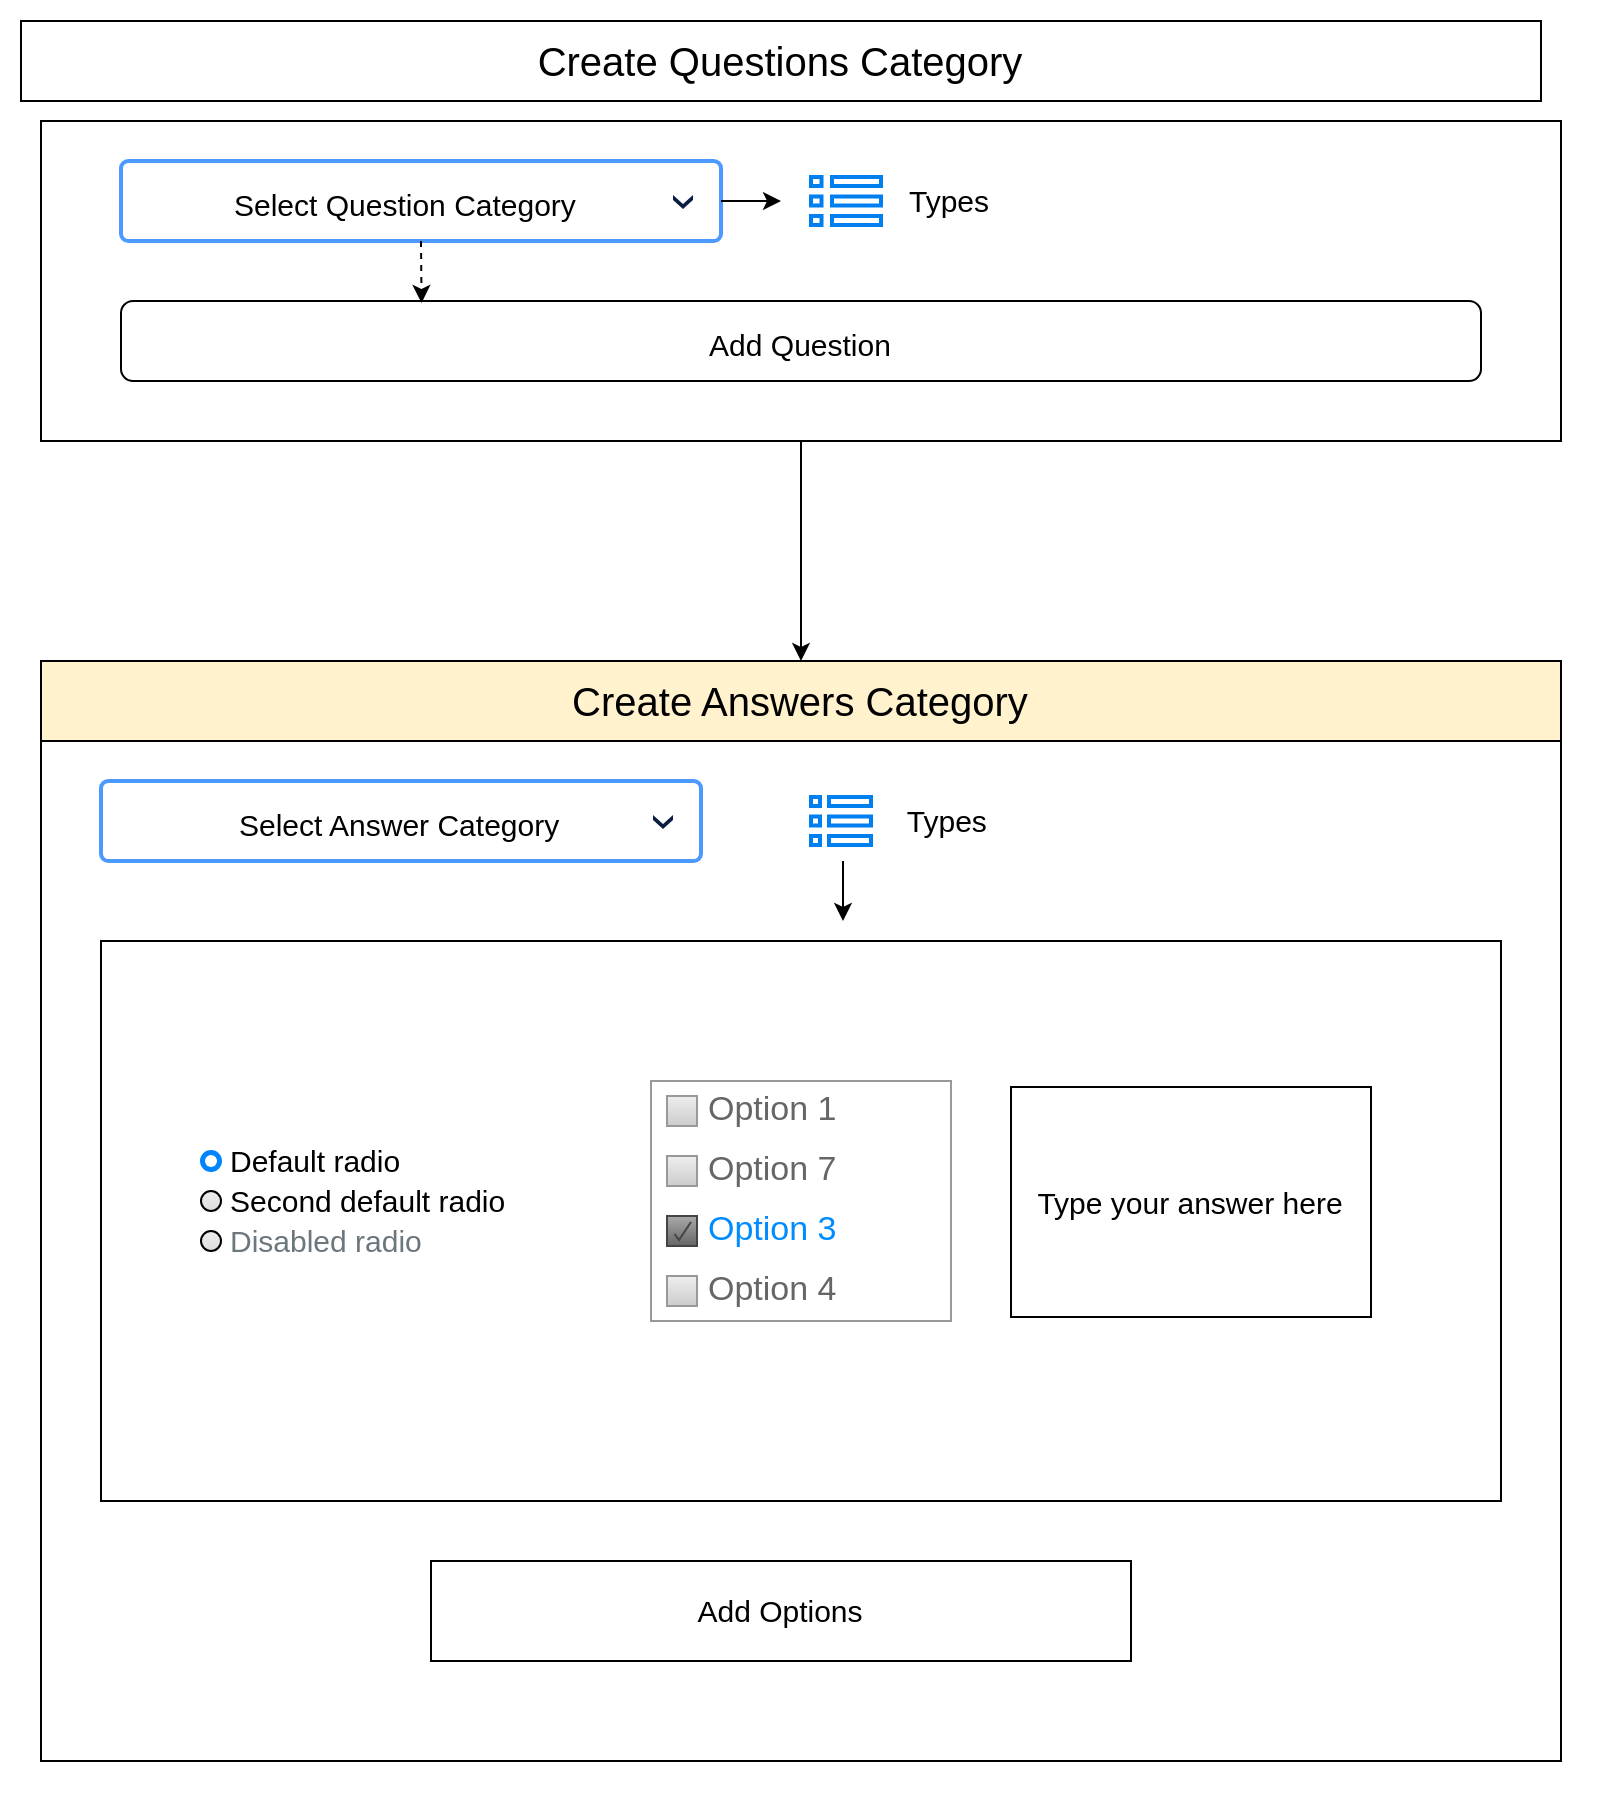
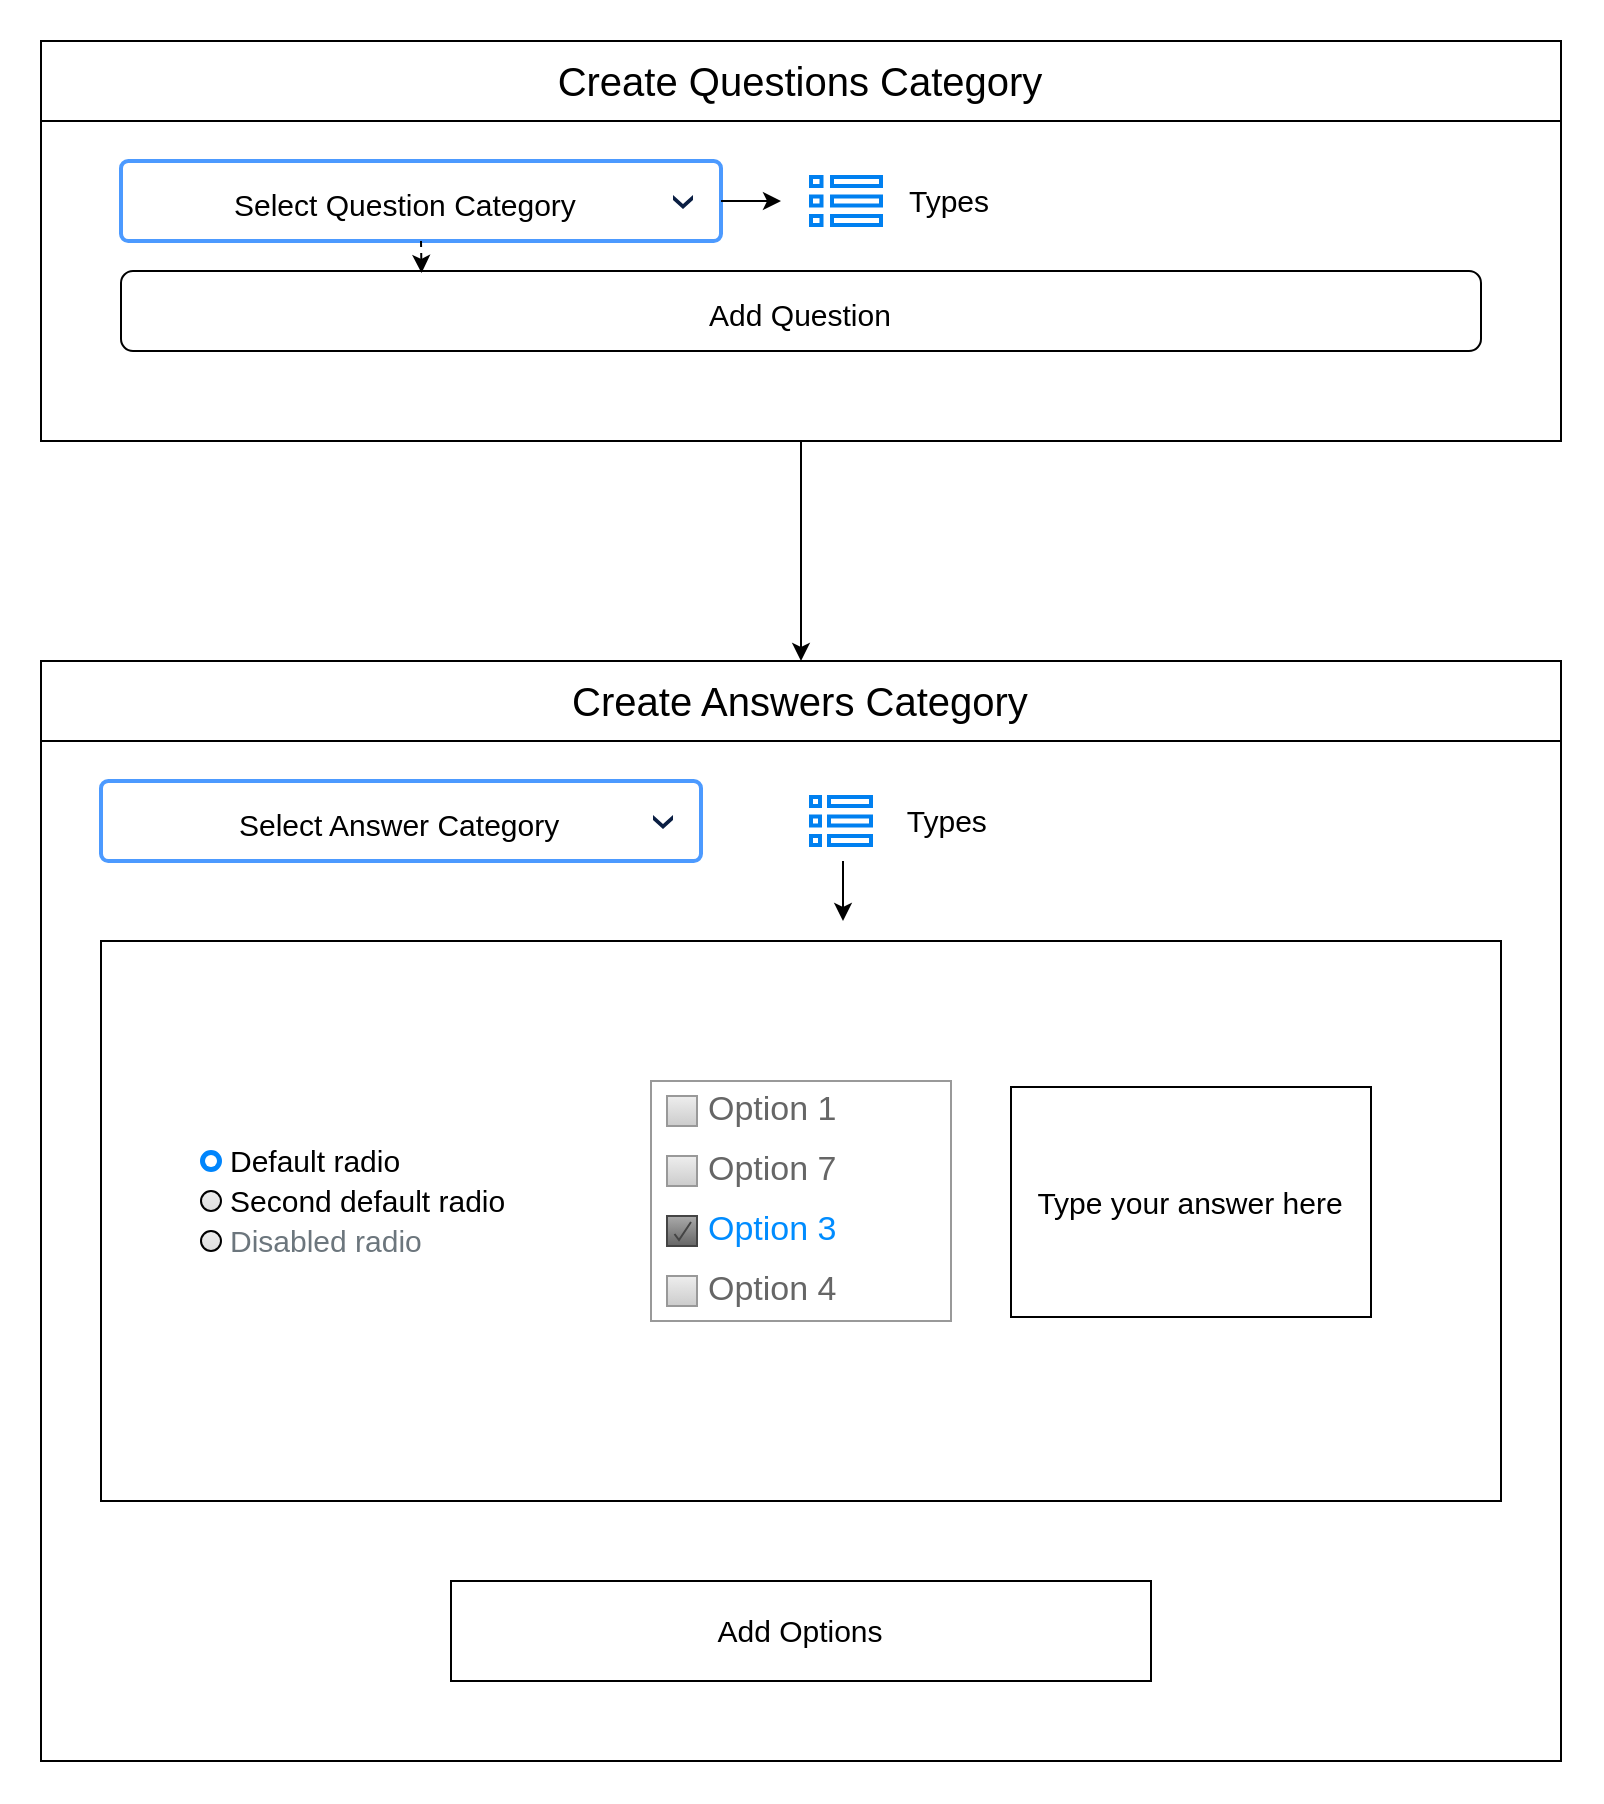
node "Create Questions Category": moved (781, 61) -> (801, 81)
node "Add Question": moved (801, 341) -> (801, 311)
node "Create Answers Category": fillcolor #fff2cc -> #ffffff
node "Add Options": moved (781, 1611) -> (801, 1631)
